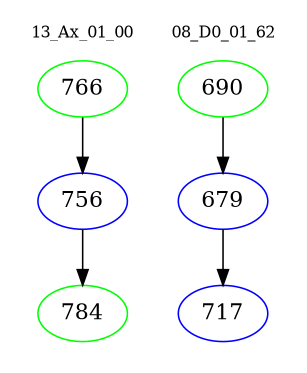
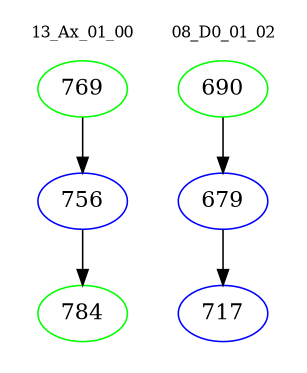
cluster "08_D0_01_62": label "08_D0_01_62" -> "08_D0_01_02"
node "766": label "766" -> "769"
